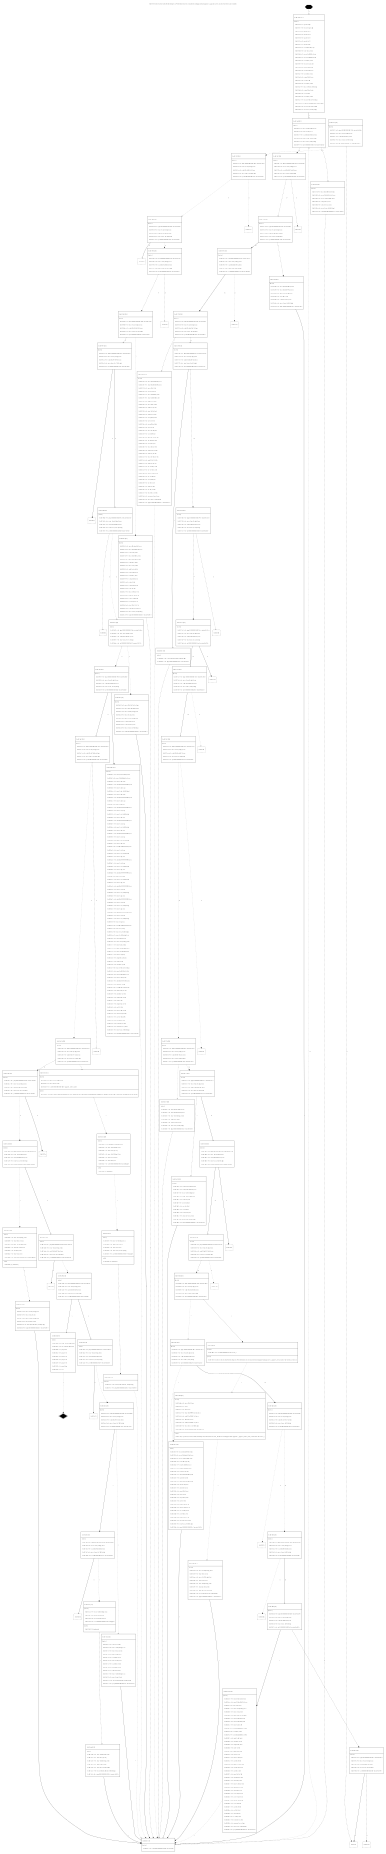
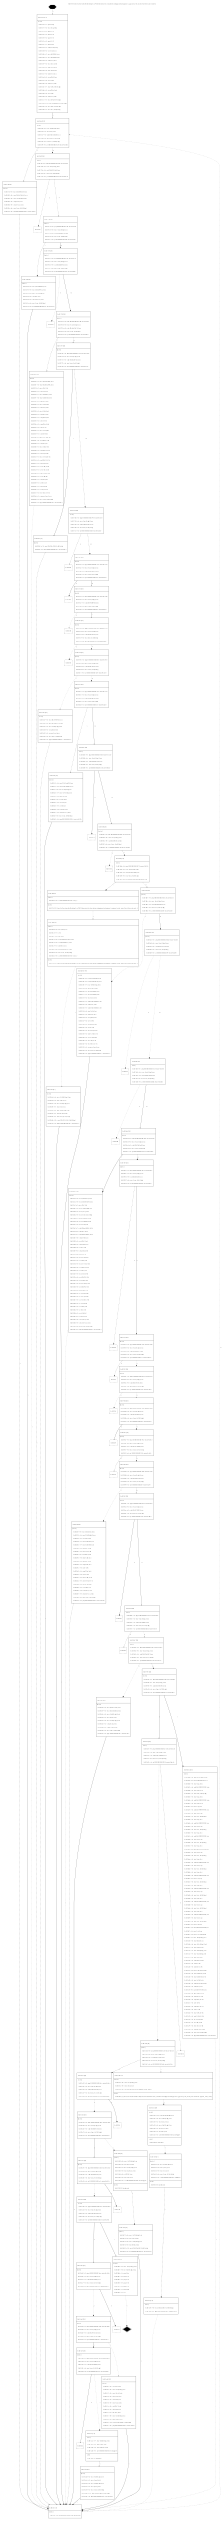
edge "0x4018f7 [28]" -> "0x401f77": now "0x4018f7 [28]" -> "0x401913 [28]"
